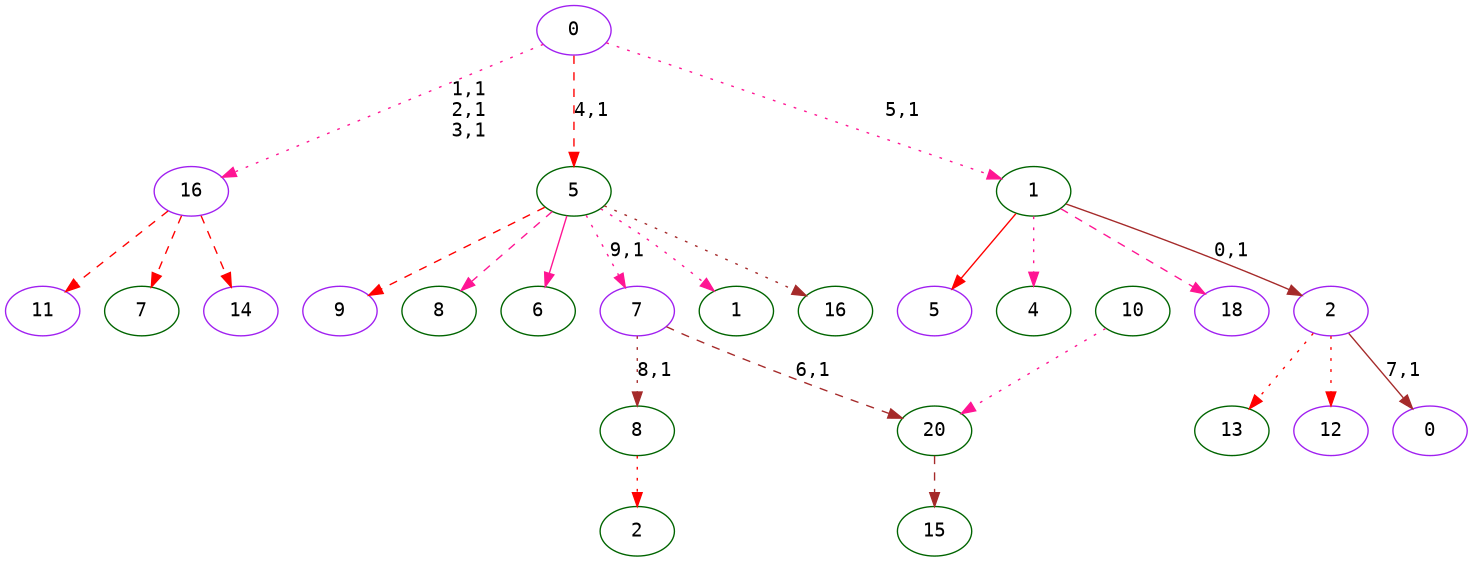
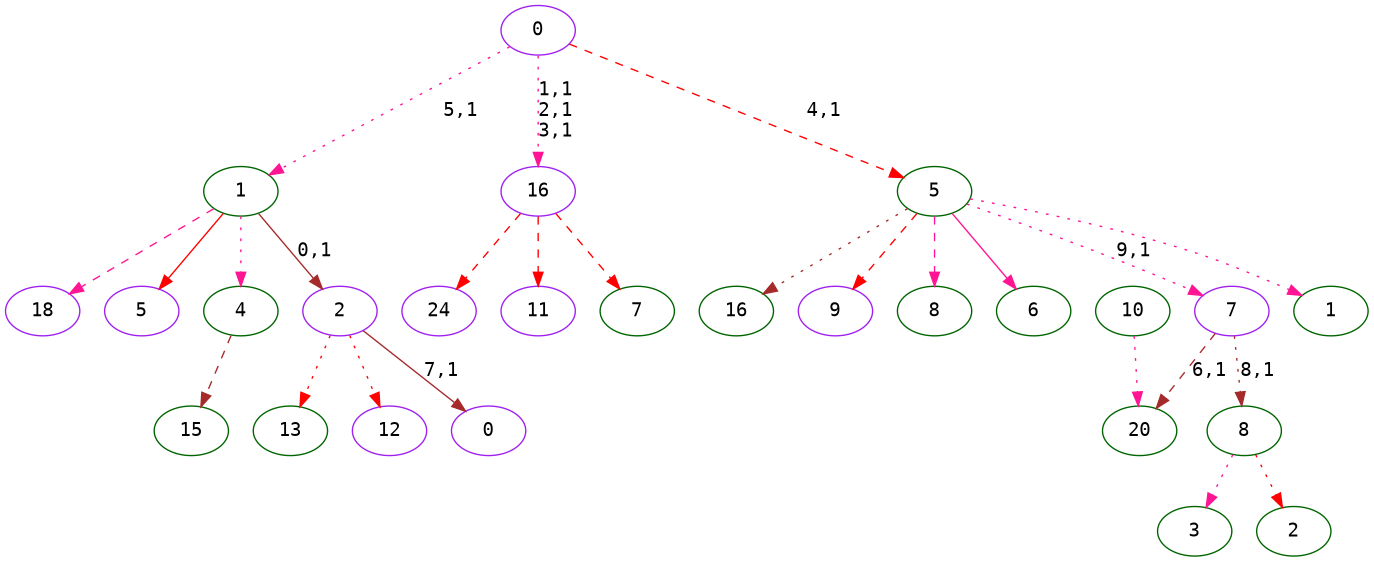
node "14": label "14" -> "24"
edge "20" -> "15": now "4" -> "15"
node "3": added
